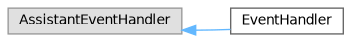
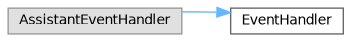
edge "EventHandler" -> "AssistantEventHandler": reversed
